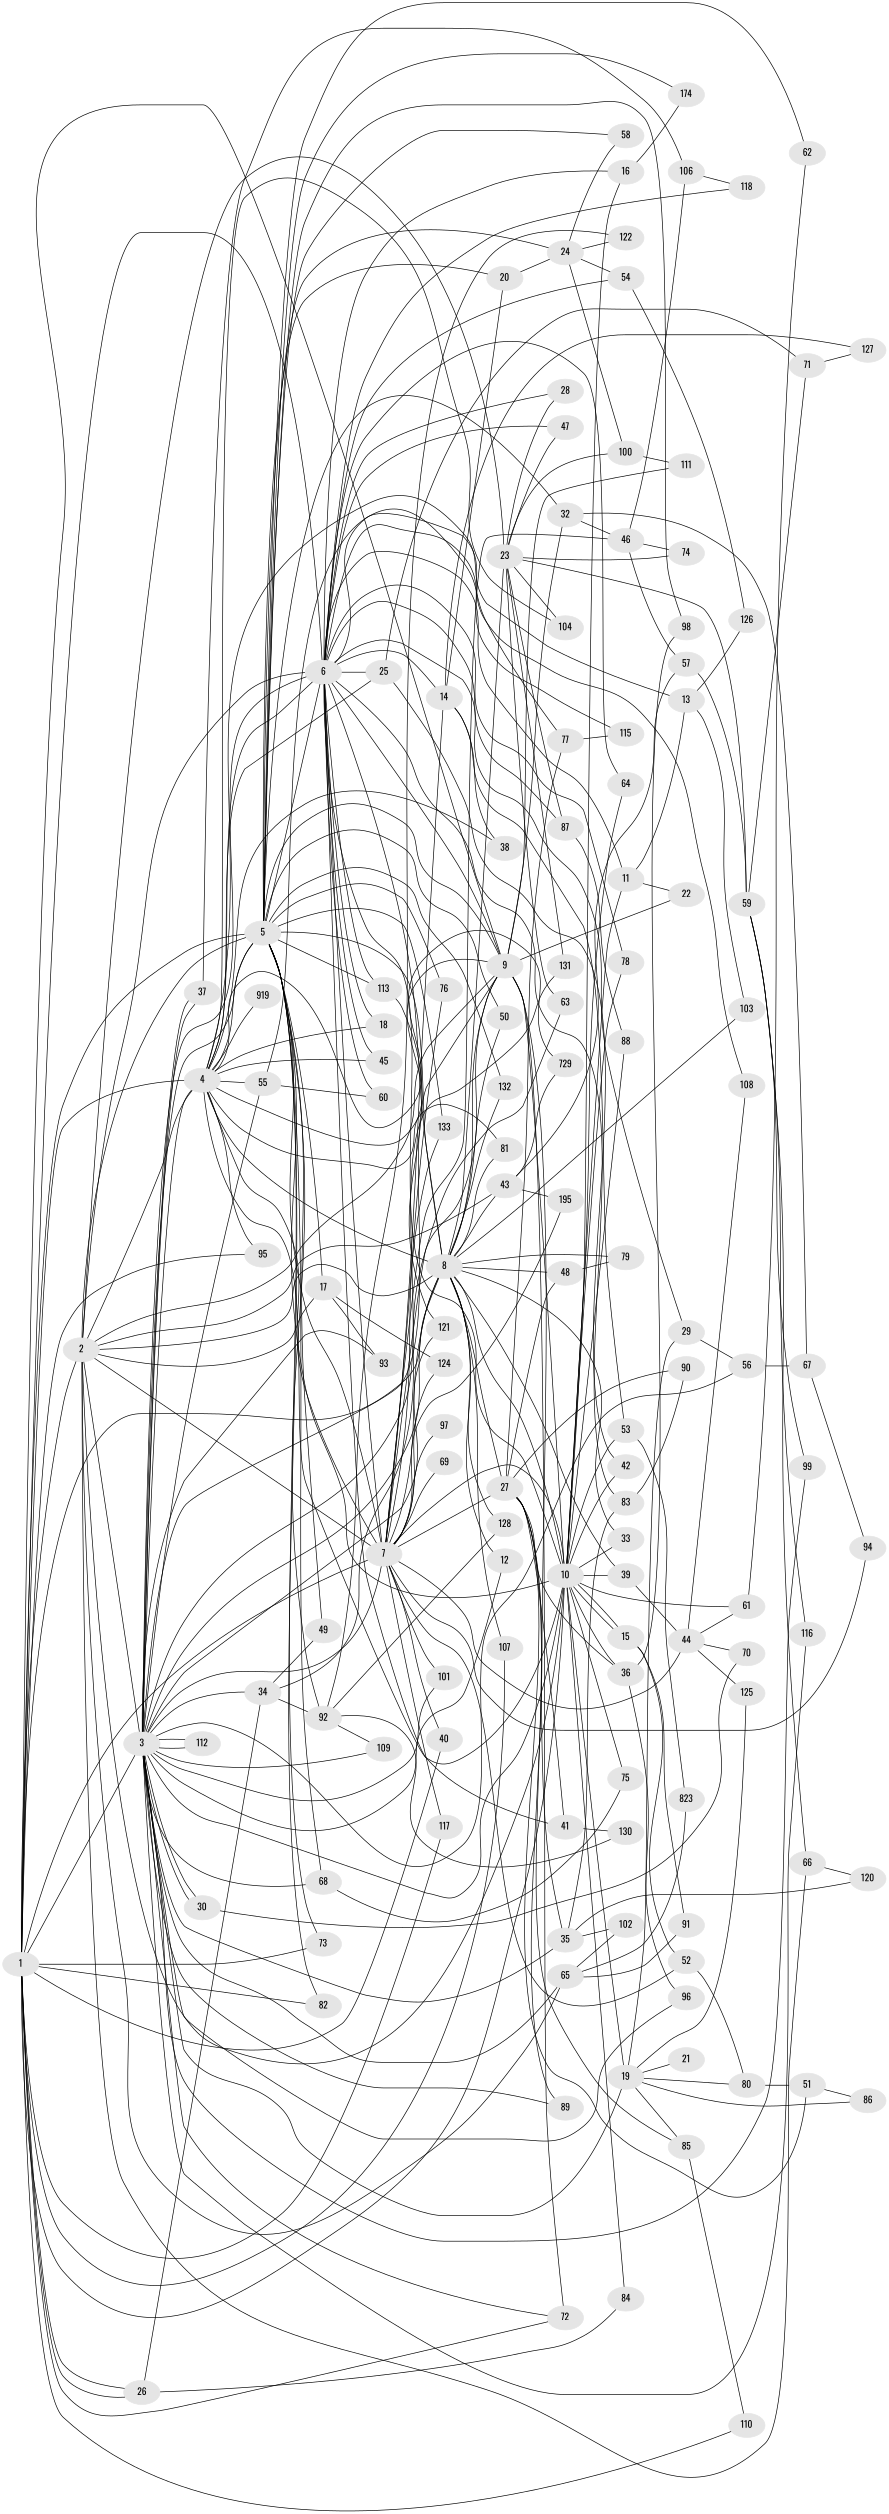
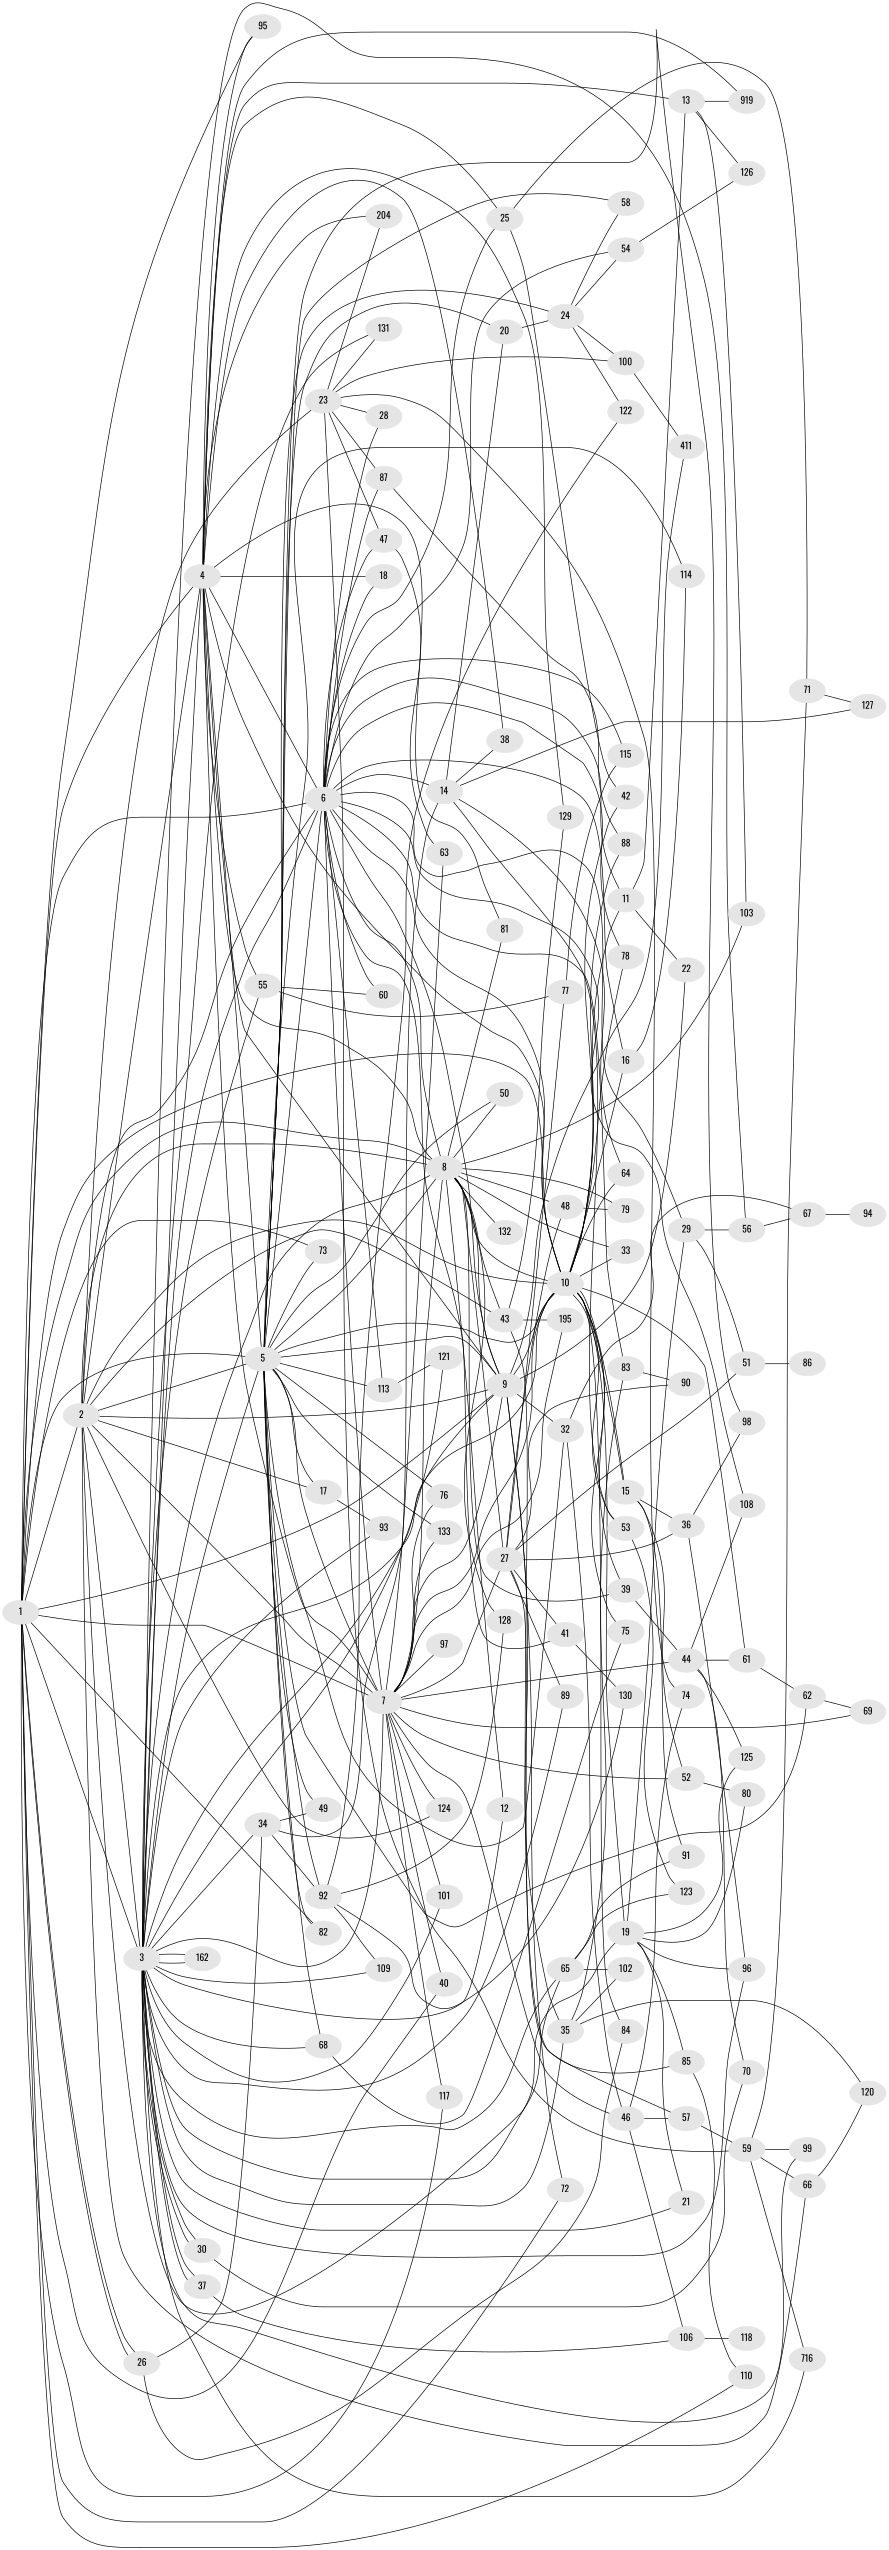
node "174": label "174" -> "114"
edge "13" -- "919": added
edge "118" -- "6": removed
edge "6" -- "64": now "14" -- "64"
node "111": label "111" -> "411"
node "104": label "104" -> "204"
edge "23" -- "63": now "47" -- "63"
edge "23" -- "8": removed
edge "5" -- "132": removed
node "45": removed
node "729": label "729" -> "129"
edge "17" -- "124": now "2" -- "124"
edge "10" -- "36": now "15" -- "36"
node "116": label "116" -> "716"
node "107": removed
edge "62" -- "69": added
edge "94" -- "7": removed
node "112": label "112" -> "162"
node "823": label "823" -> "123"
edge "80" -- "51": now "29" -- "51"
edge "19" -- "86": now "19" -- "96"
edge "3" -- "72": now "3" -- "21"
